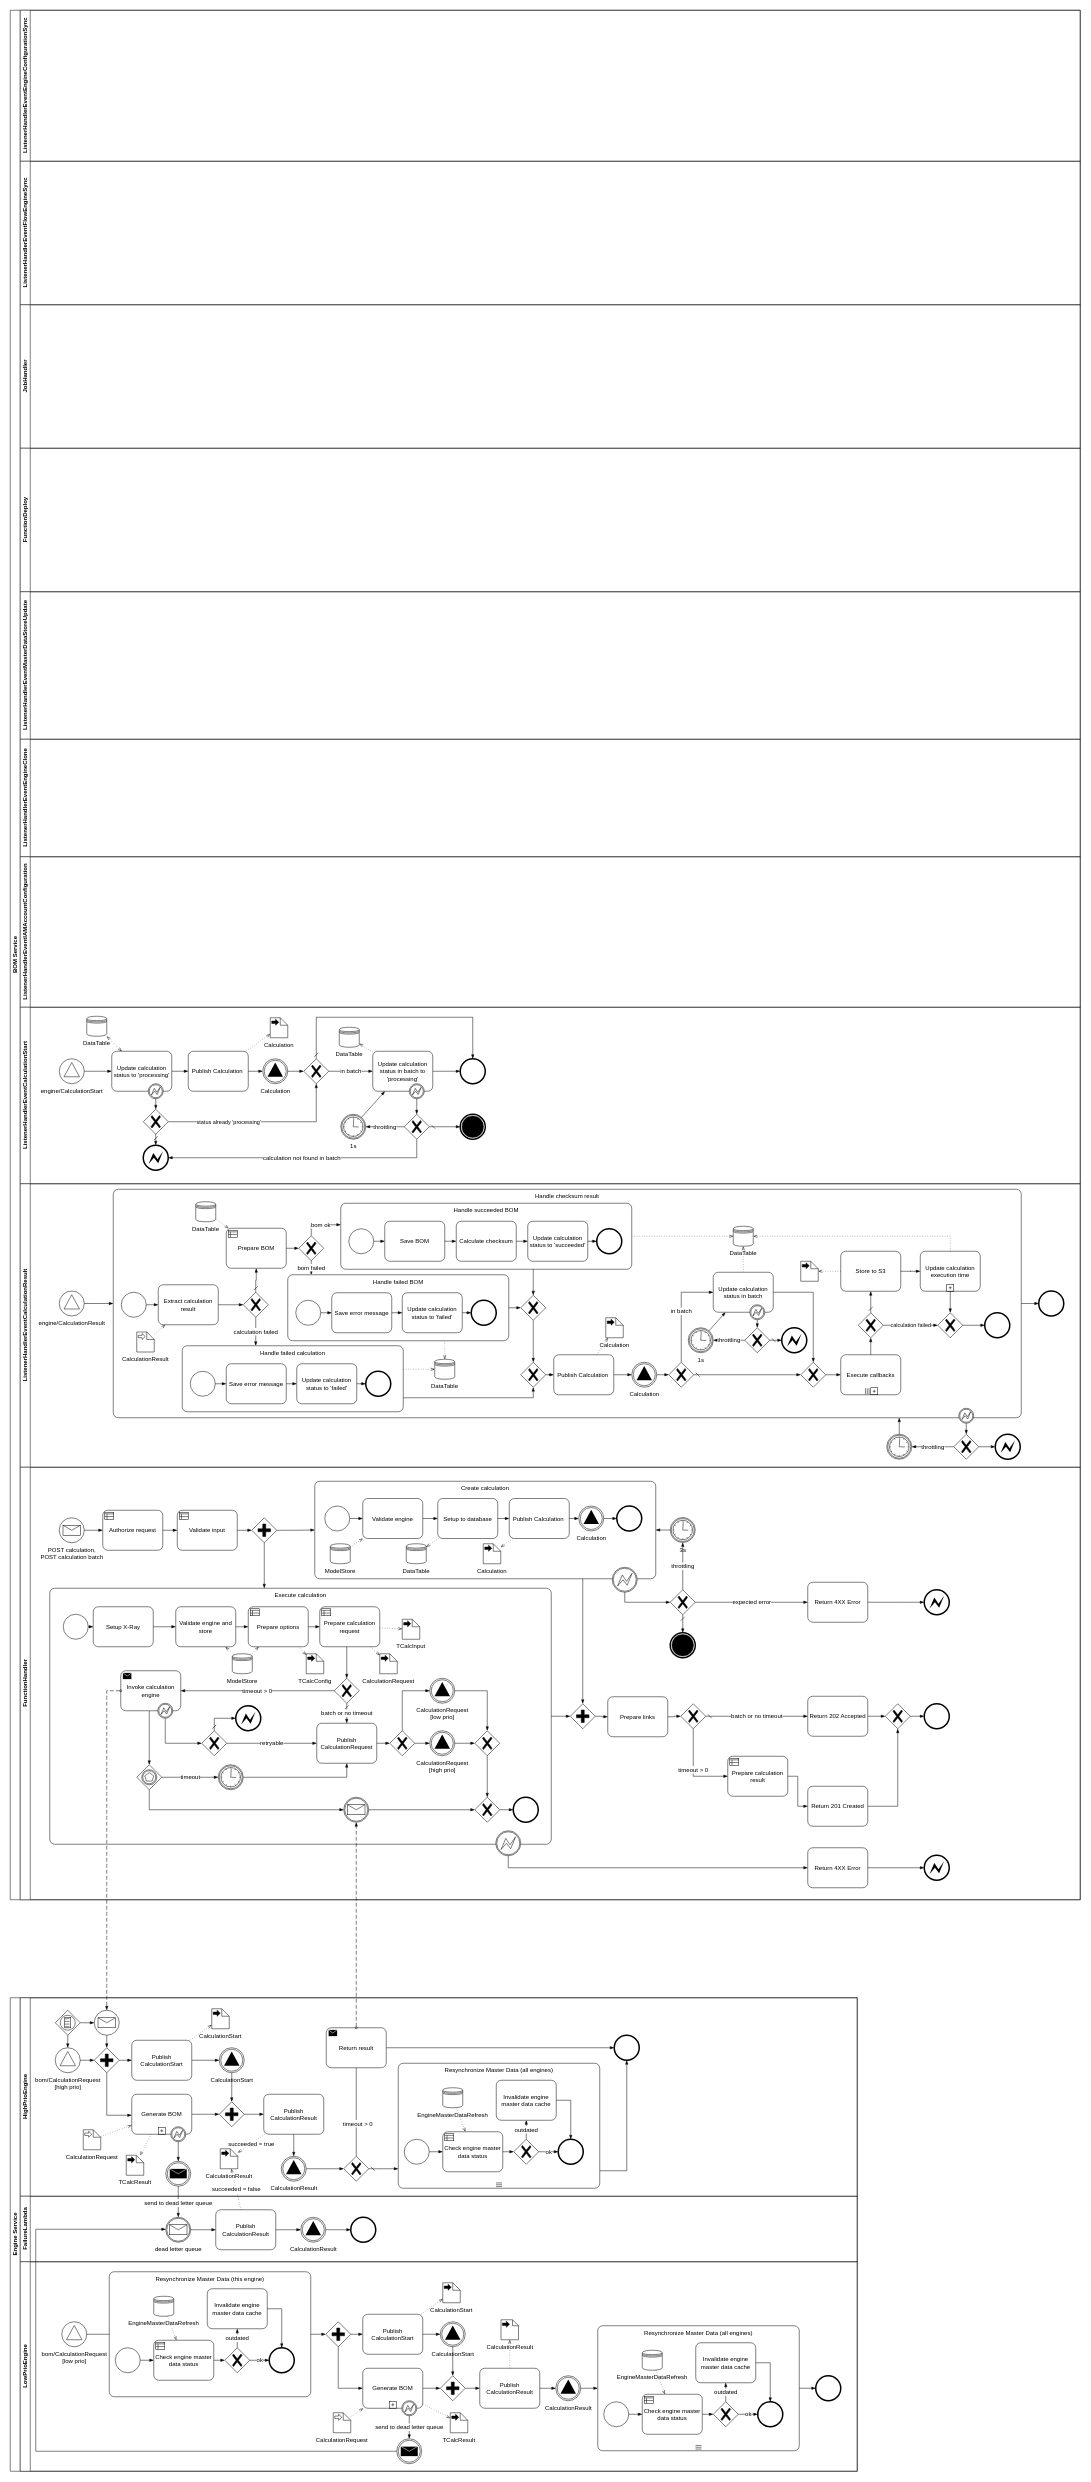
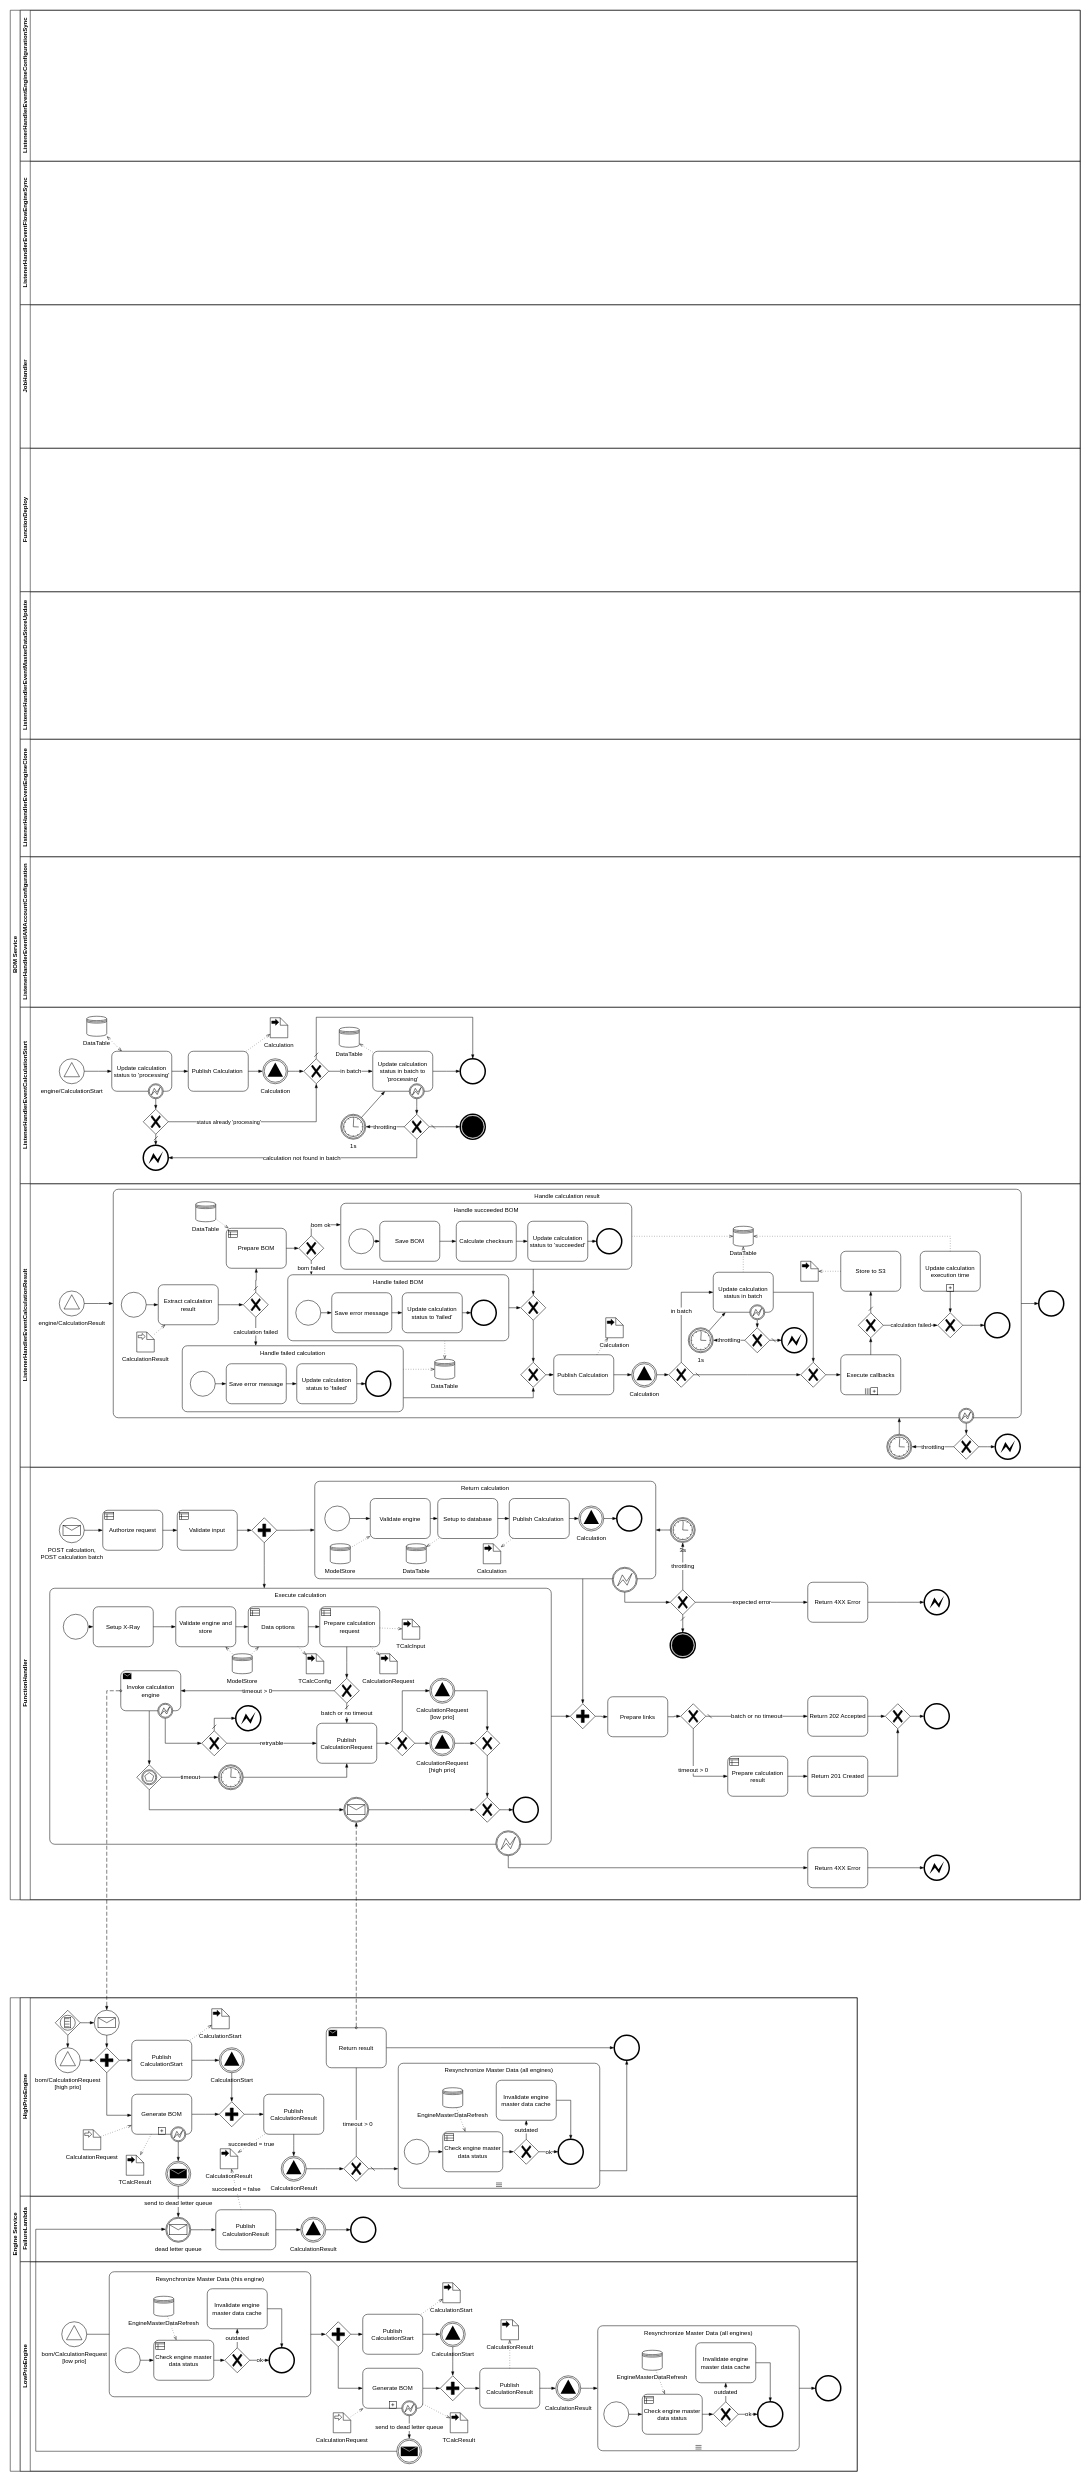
node "Handle checksum result": label "Handle checksum result" -> "Handle calculation result"
node "Save BOM": moved (415, 1241) -> (410, 1241)
edge "Store to S3" -> "Update calculation execution time": removed
node "Create calculation": label "Create calculation" -> "Return calculation"
node "Validate engine": moved (393, 1519) -> (400, 1519)
node "Prepare options": label "Prepare options" -> "Data options"
node "Return 201 Created": moved (838, 1806) -> (838, 1776)
